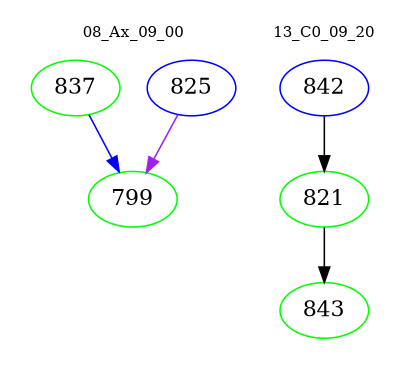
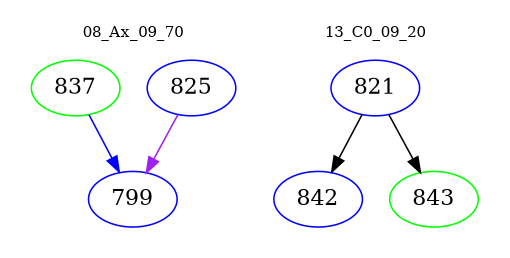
cluster "08_Ax_09_00": label "08_Ax_09_00" -> "08_Ax_09_70"
edge "842" -> "821": reversed
node "799": color green -> blue
node "821": color green -> blue
